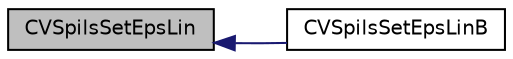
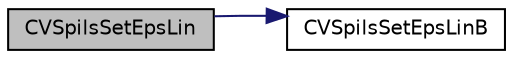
edge "CVSpilsSetEpsLinB" -> "CVSpilsSetEpsLin": reversed
